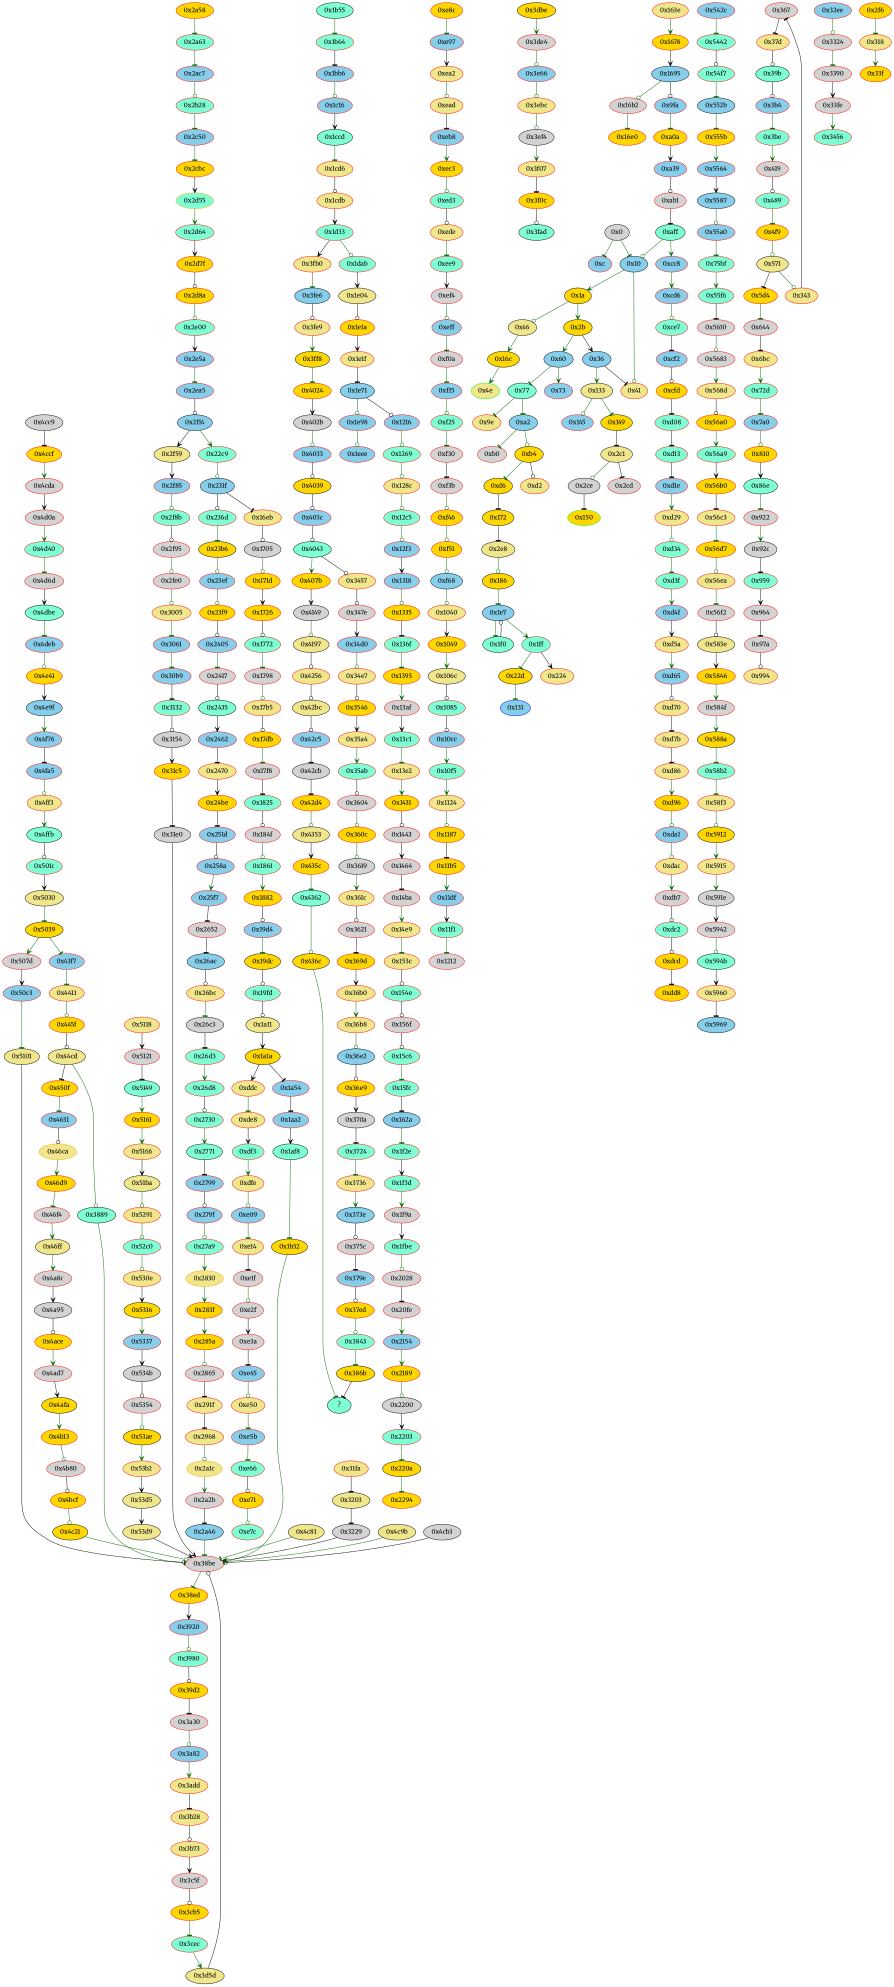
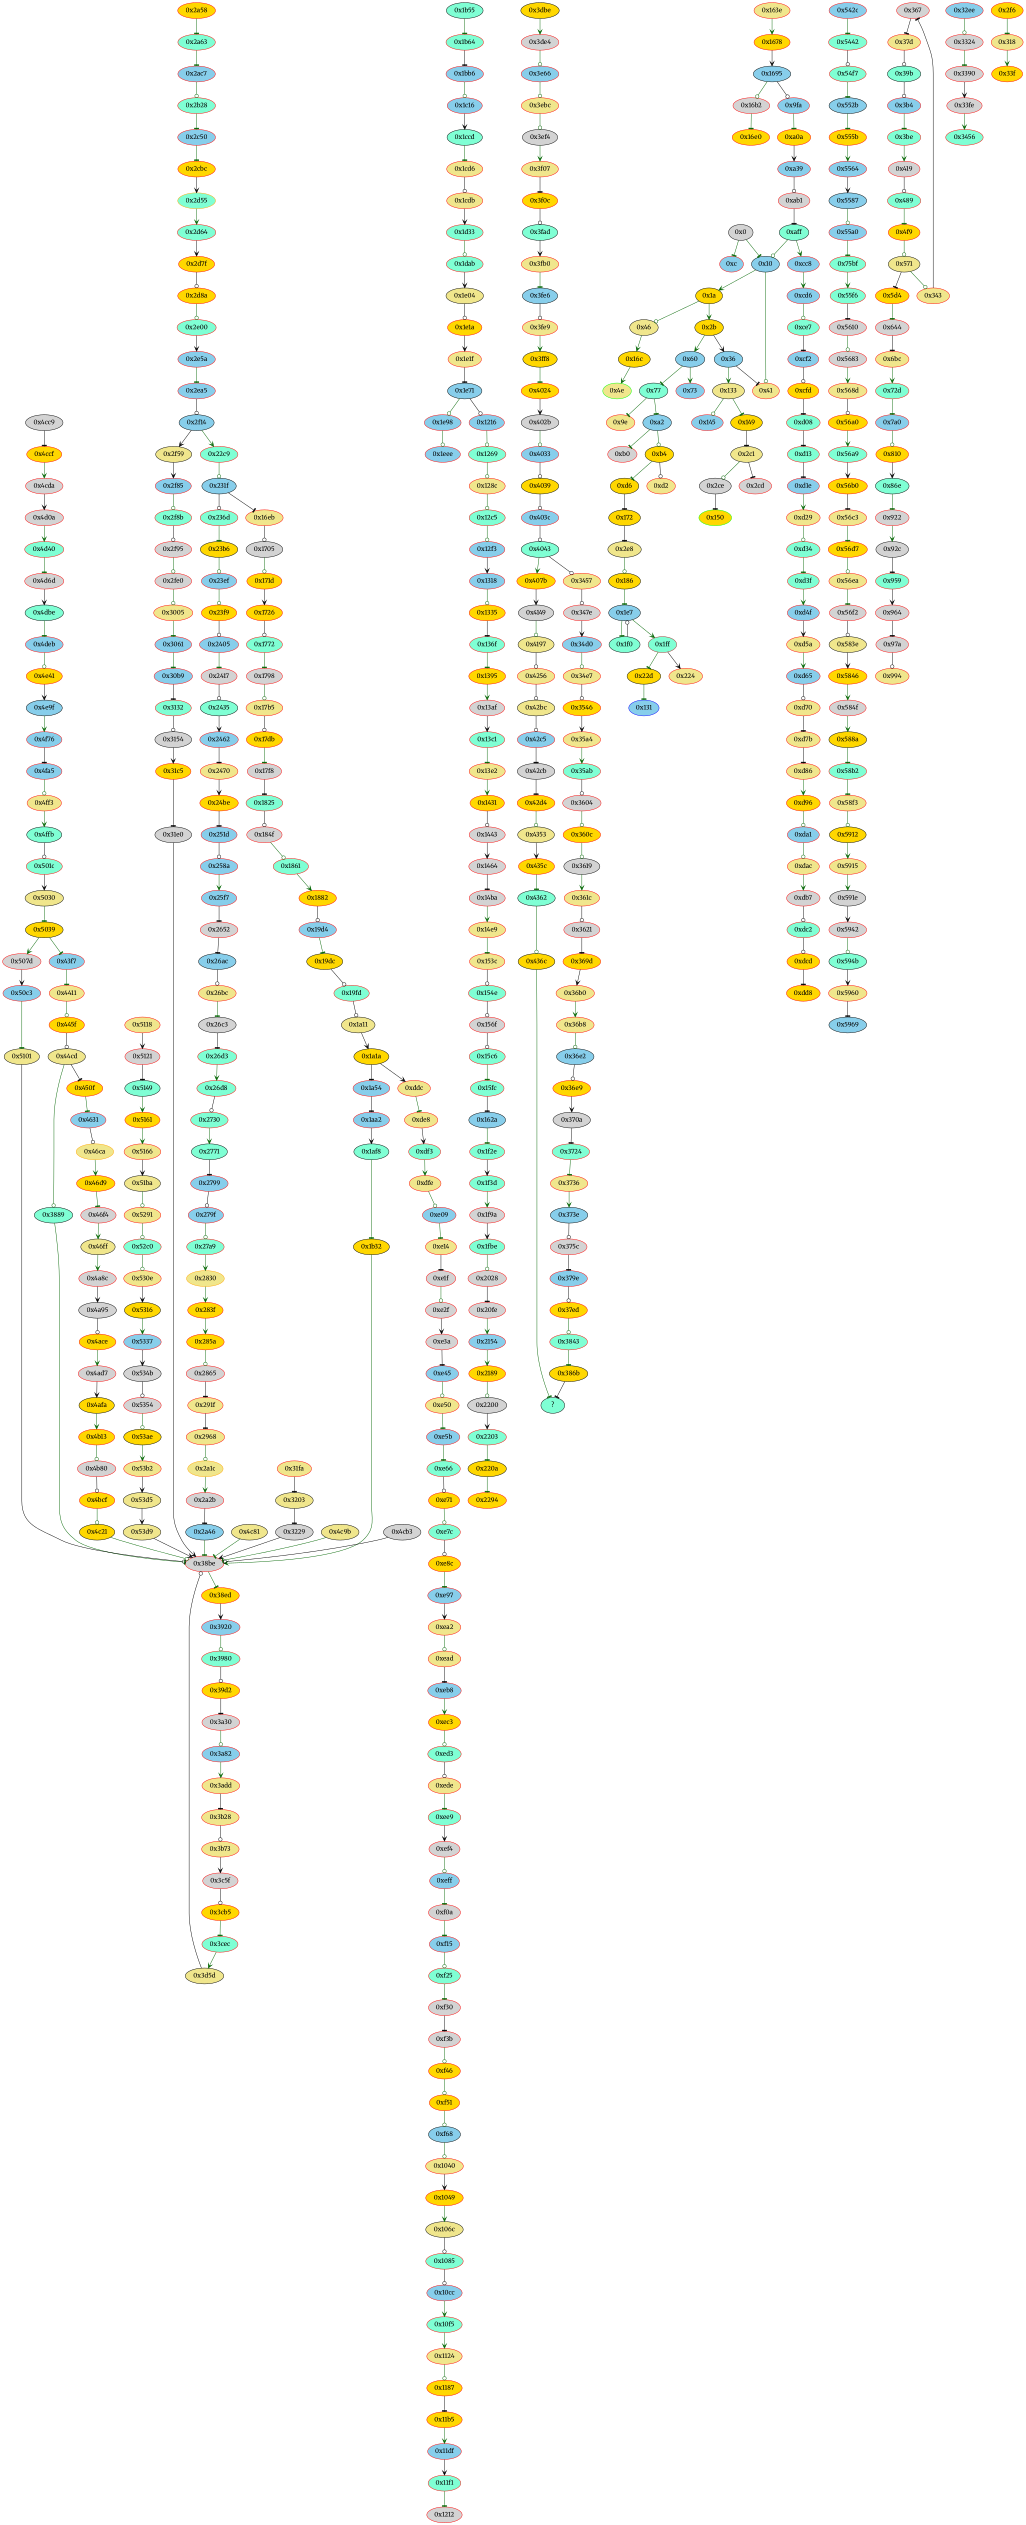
edge "0x1d33" -> "0x3fb0": now "0x3fad" -> "0x3fb0"
edge "0xe7c" -> "0xe8c": added
